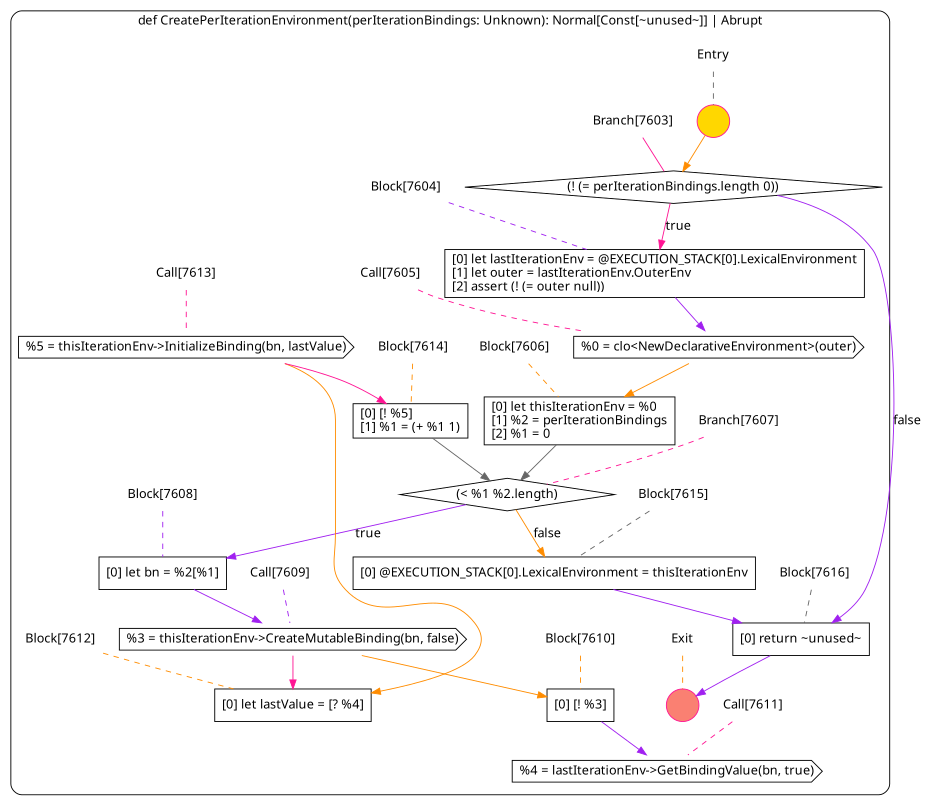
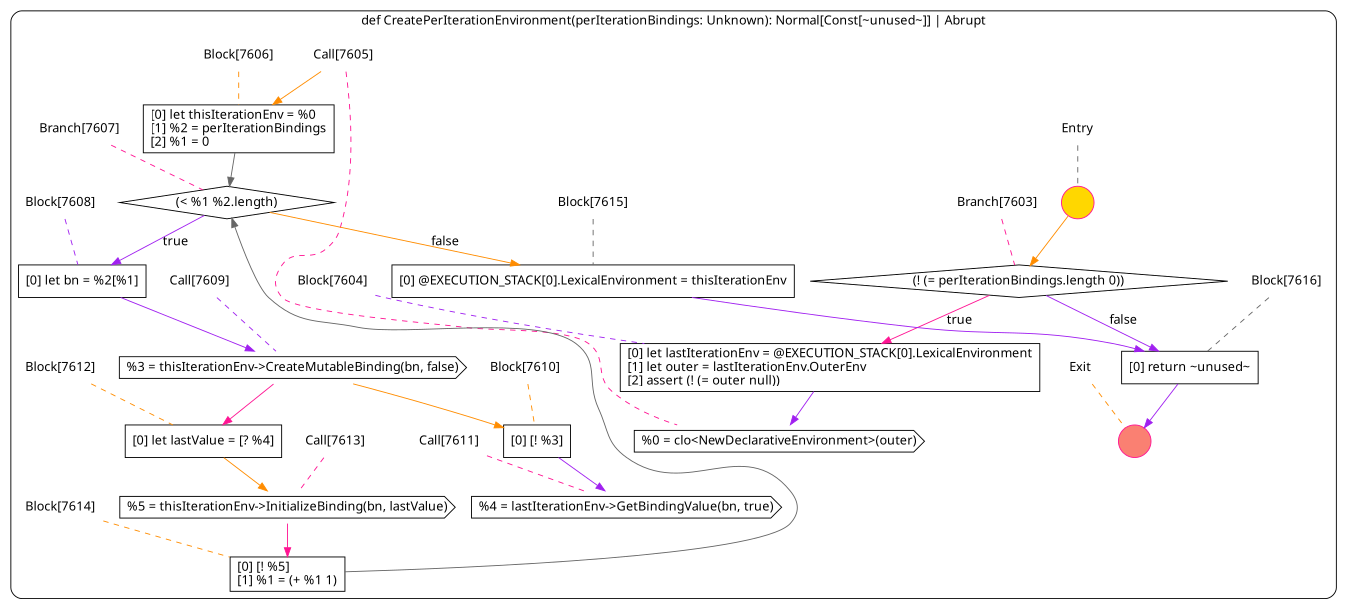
edge "Branch[7603]" -- "(! (= perIterationBindings.length 0))": style solid -> dashed
edge "%0 = clo<NewDeclarativeEnvironment>(outer)" -> "[0] let thisIterationEnv = %0": now "Call[7605]" -> "[0] let thisIterationEnv = %0"
edge "%5 = thisIterationEnv->InitializeBinding(bn, lastValue)" -> "[0] let lastValue = [? %4]": reversed
